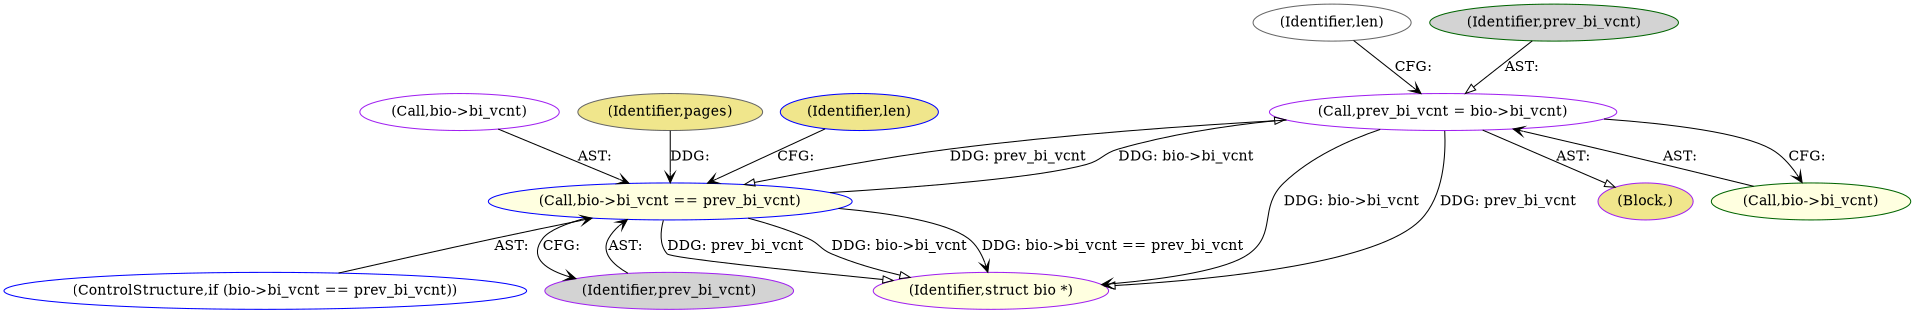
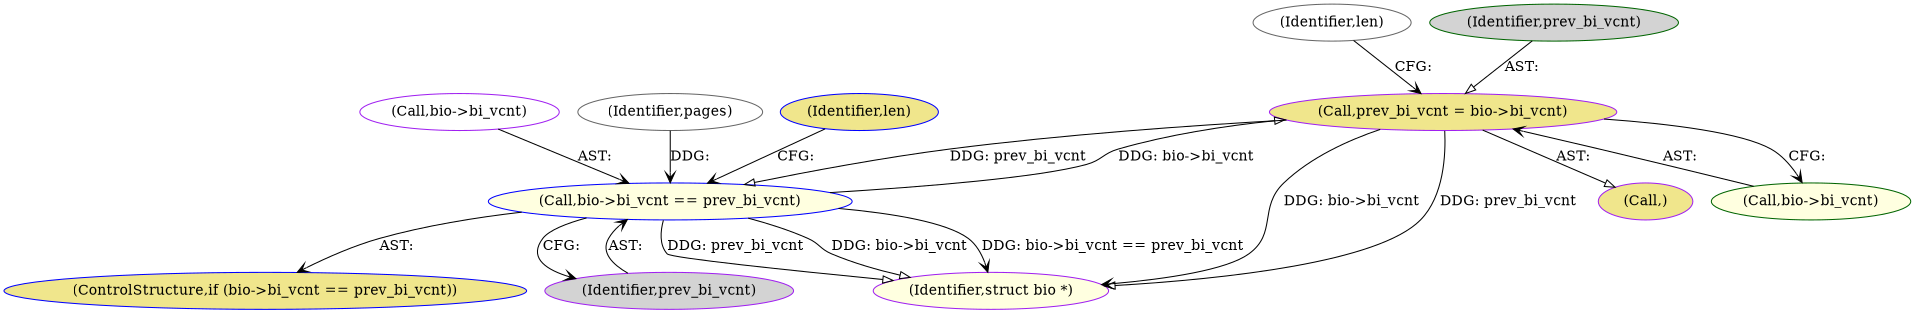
node "(Identifier,pages)": fillcolor khaki -> white
node "(Call,prev_bi_vcnt = bio->bi_vcnt)": fillcolor white -> khaki
node "(Block,)": label "(Block,)" -> "(Call,)"
edge "(ControlStructure,if (bio->bi_vcnt == prev_bi_vcnt))" -> "(Call,bio->bi_vcnt == prev_bi_vcnt)": reversed
node "(ControlStructure,if (bio->bi_vcnt == prev_bi_vcnt))": fillcolor white -> khaki
